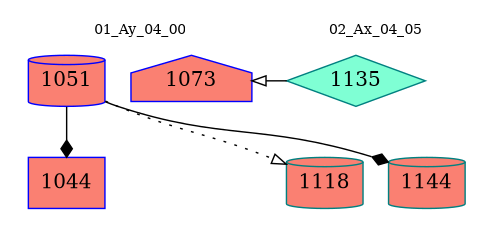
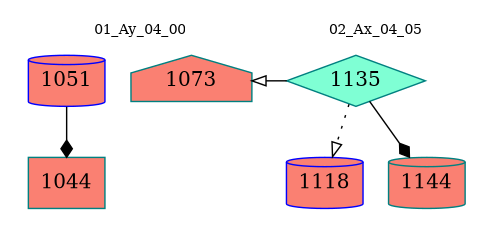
node "1073": color blue -> teal
edge "1051" -> "1144": now "1135" -> "1144"
edge "1051" -> "1118": now "1135" -> "1118"
node "1044": color blue -> teal
node "1118": color teal -> blue
